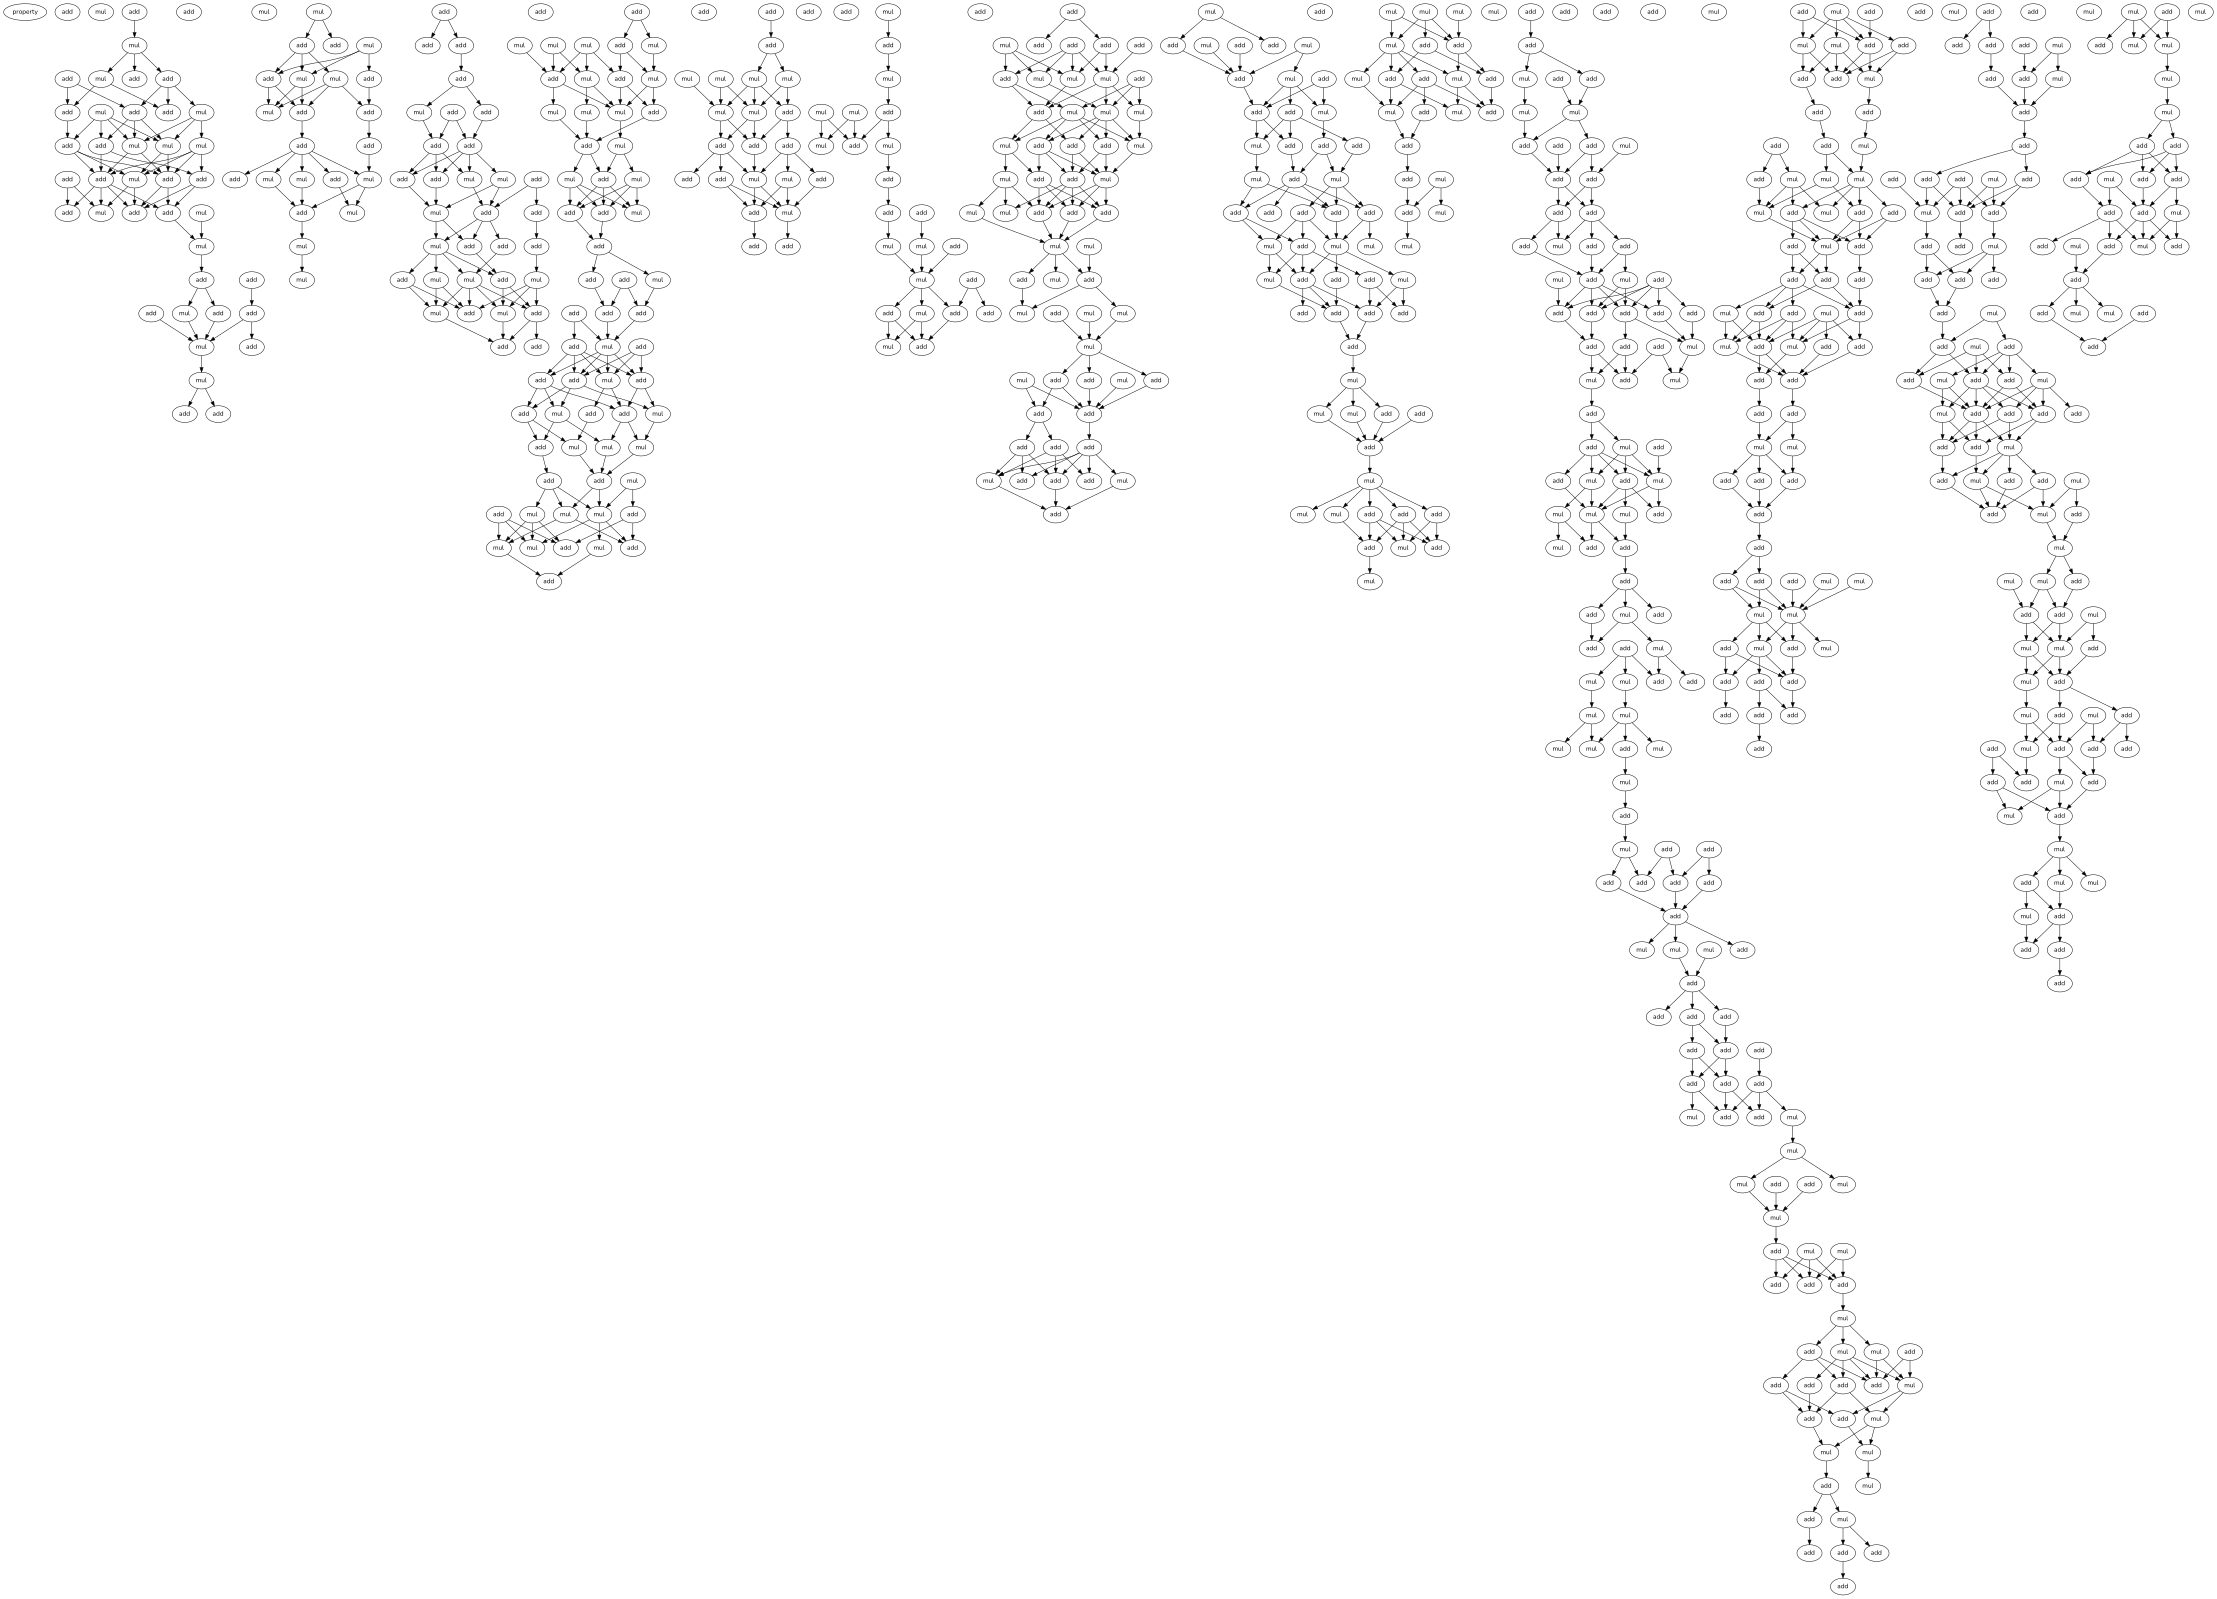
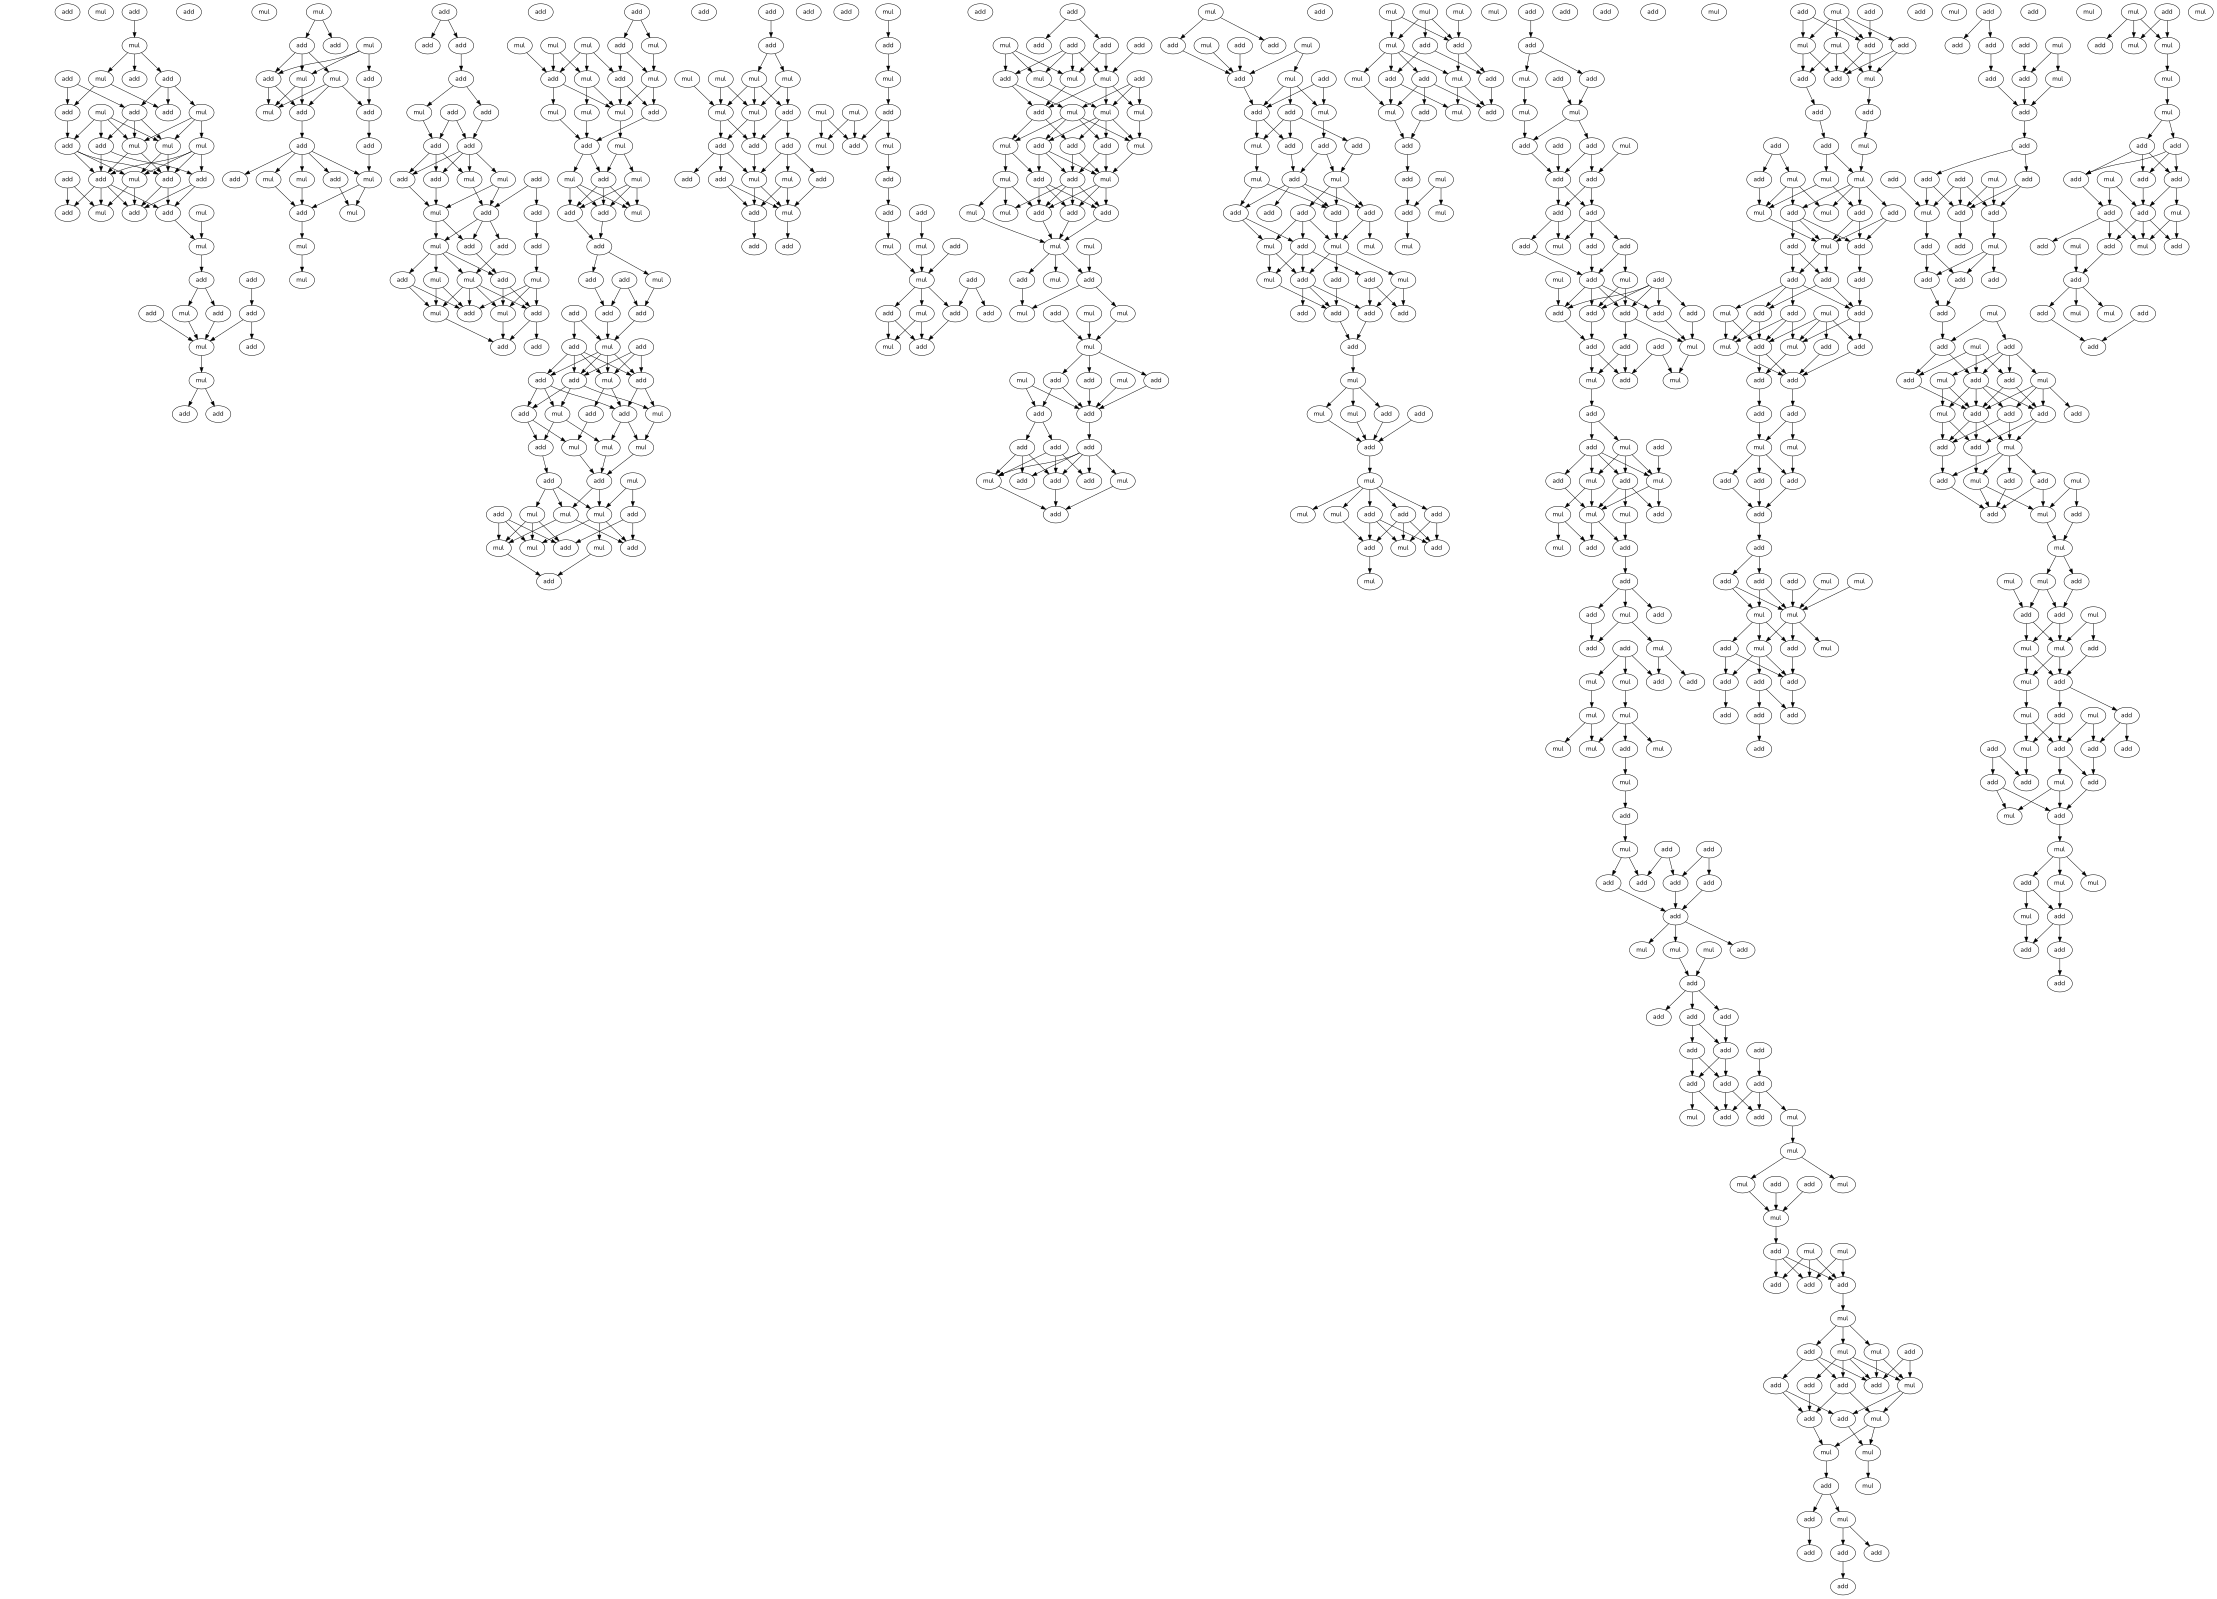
node "property": removed
